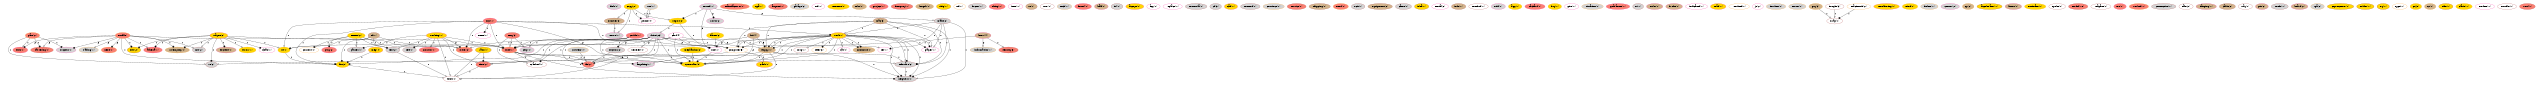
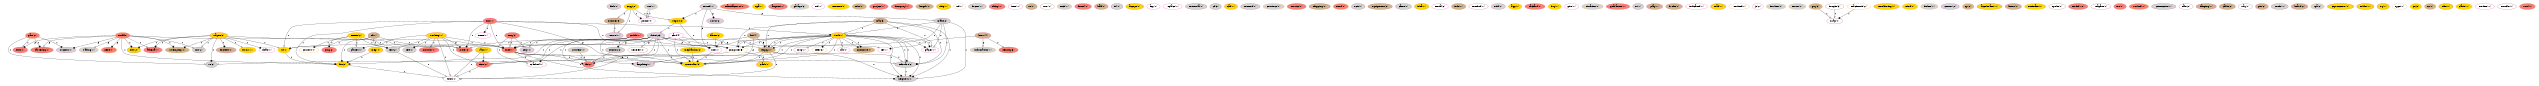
node "order(1)": label "order(1)" -> "play(1)"
